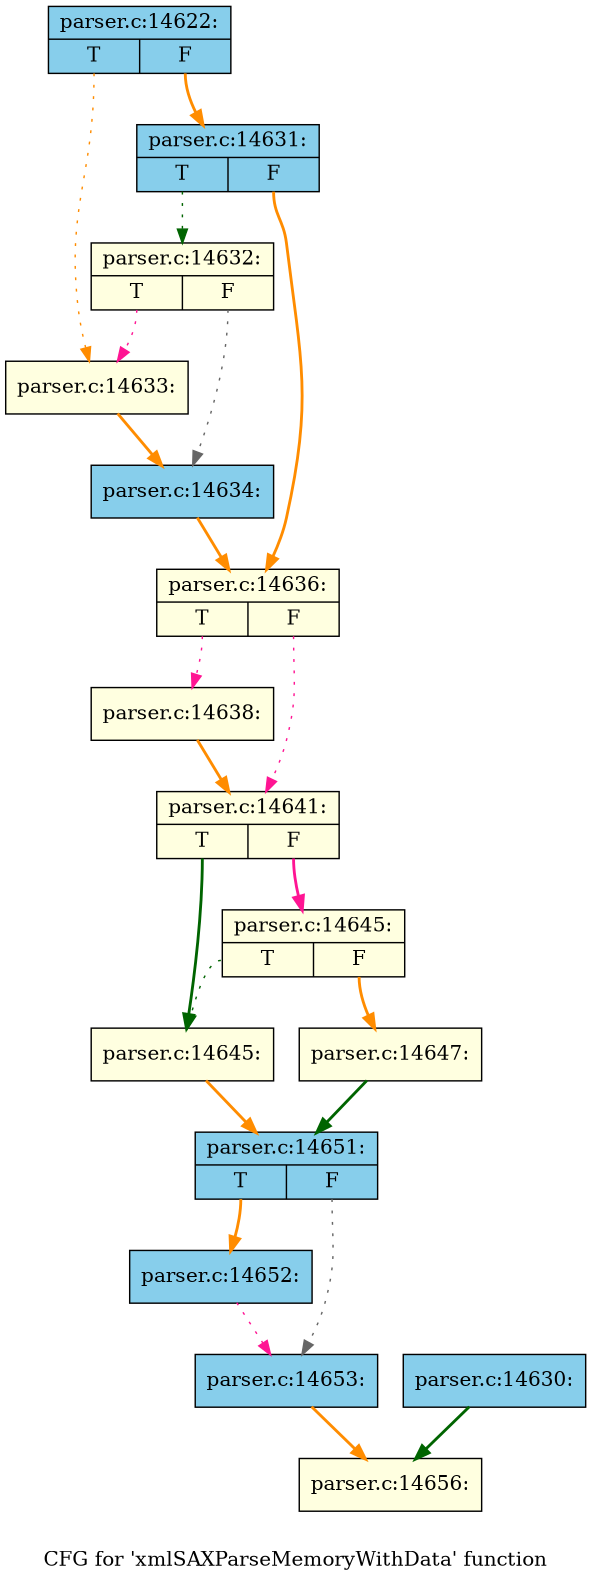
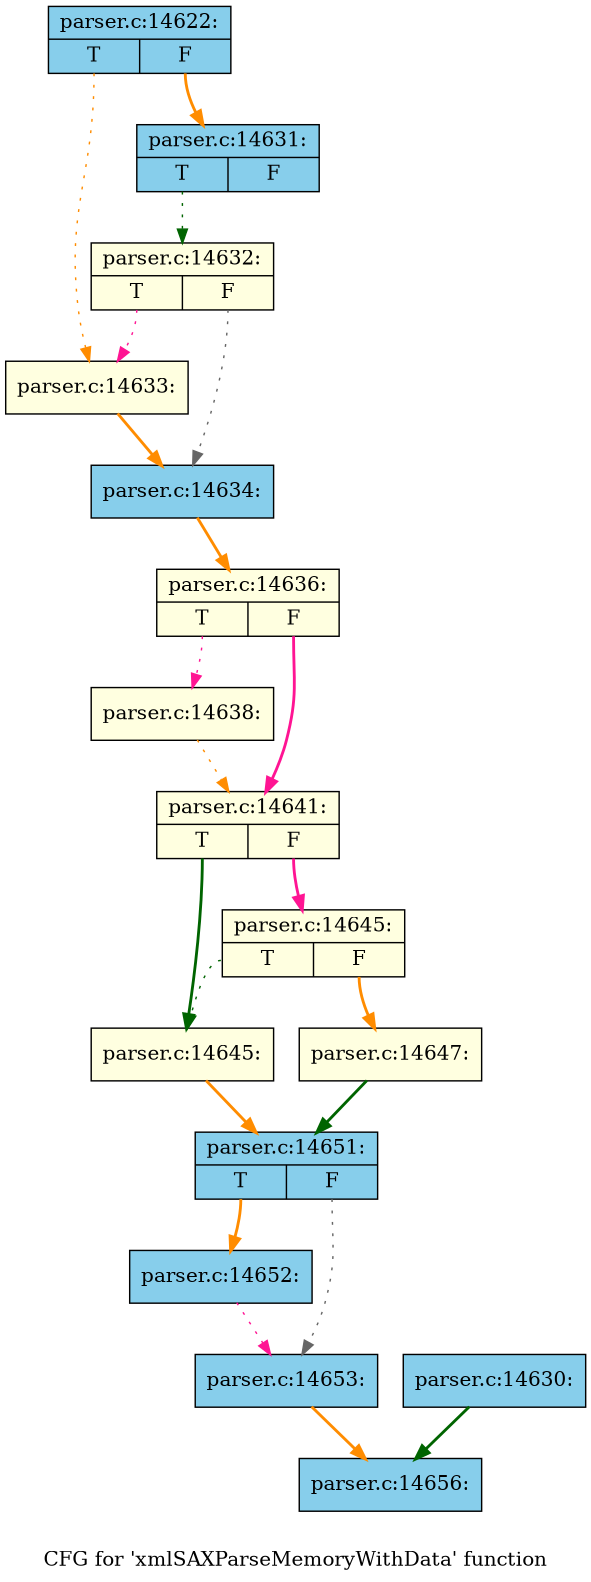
edge "parser.c:14631:" -> "parser.c:14636:": removed
edge "parser.c:14636:" -> "parser.c:14641:": style dotted -> bold
edge "parser.c:14638:" -> "parser.c:14641:": style bold -> dotted
node "parser.c:14656:": fillcolor lightyellow -> skyblue
